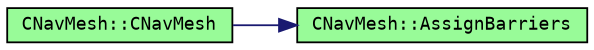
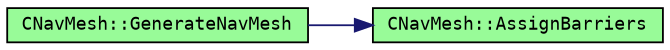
node "CNavMesh::CNavMesh": label "CNavMesh::CNavMesh" -> "CNavMesh::GenerateNavMesh"
